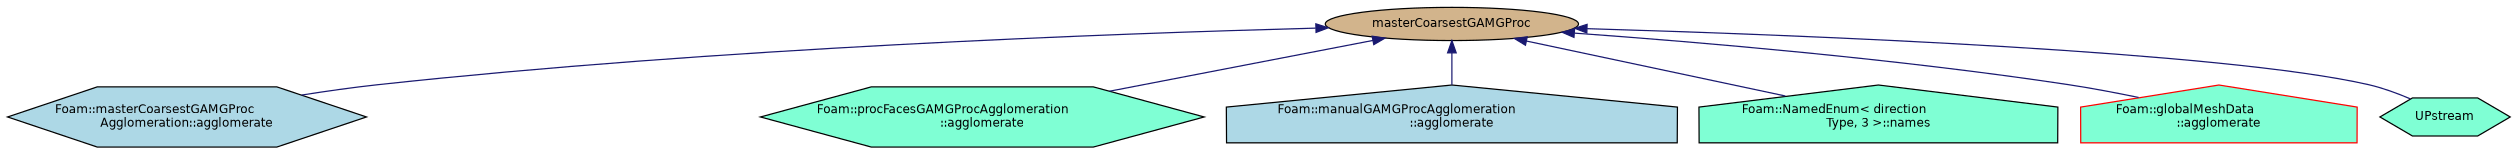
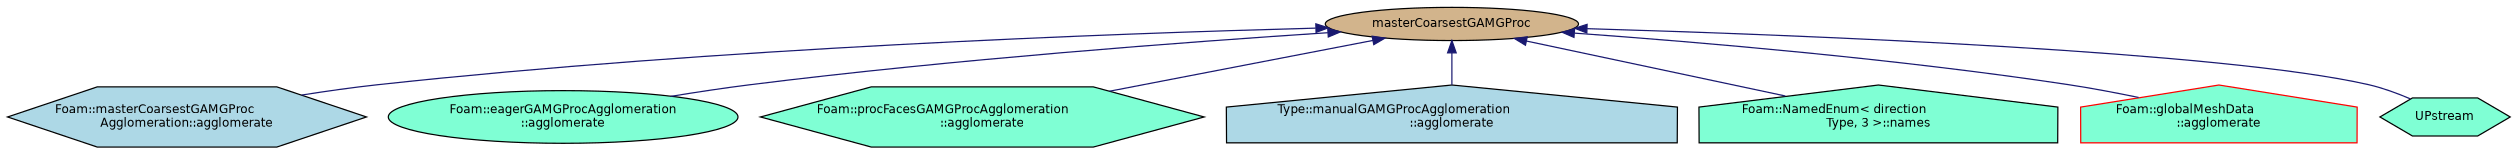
node "Foam::eagerGAMGProcAgglomeration ::agglomerate": added
node "Foam::manualGAMGProcAgglomeration ::agglomerate": label "Foam::manualGAMGProcAgglomeration ::agglomerate" -> "Type::manualGAMGProcAgglomeration ::agglomerate"
